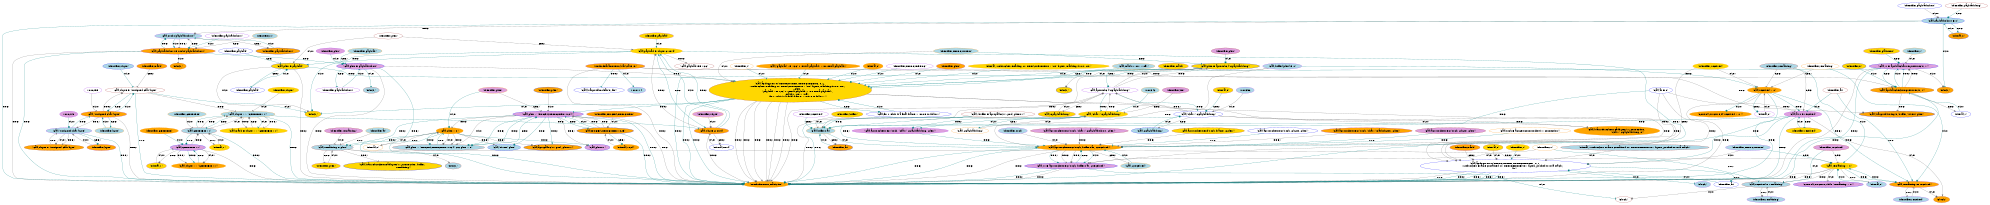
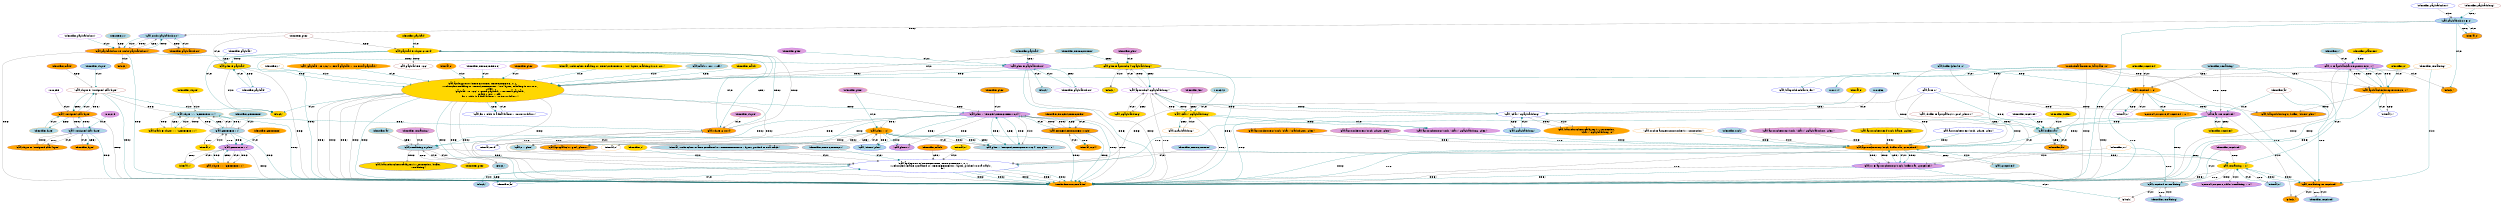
node "(Call,at += received)": label "(Call,at += received)" -> "(State,at += received)"
node "(Call,n < plen)": added
node "(Identifier,APLOG_TRACE1)": added
node "(MethodReturn,static int)": label "(MethodReturn,static int)" -> "(MethodReturn,extra int)"
